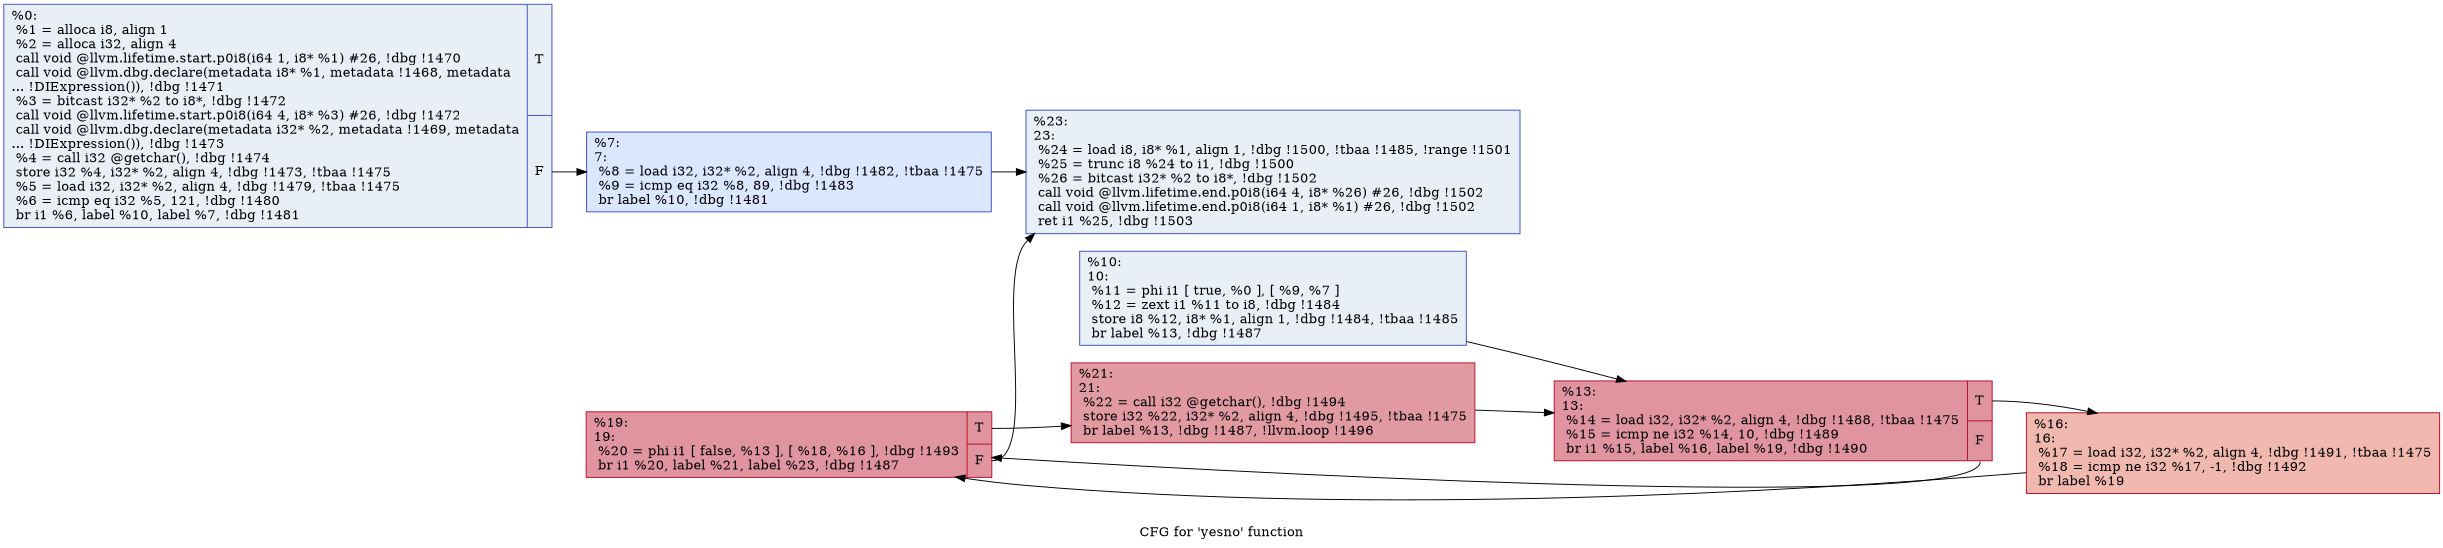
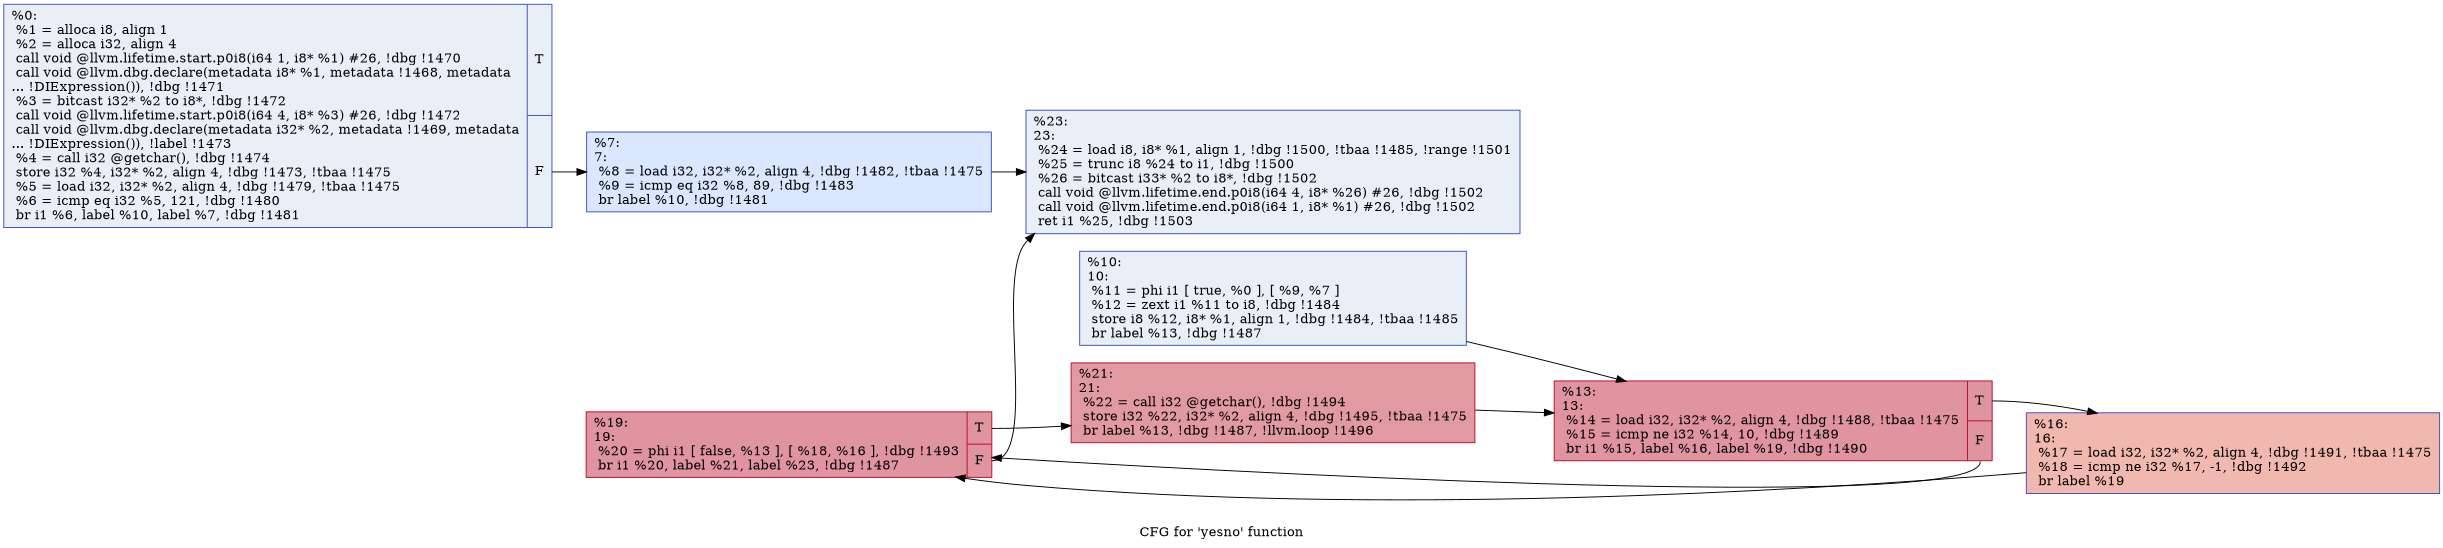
node "%0:": text "... !DIExpression()), !dbg !1473" -> "... !DIExpression()), !label !1473"
node "%23:": text "%26 = bitcast i32* %2 to i8*, !dbg !1502" -> "%26 = bitcast i33* %2 to i8*, !dbg !1502"
node "%16:": color #b70d28ff -> #3d50c3ff
